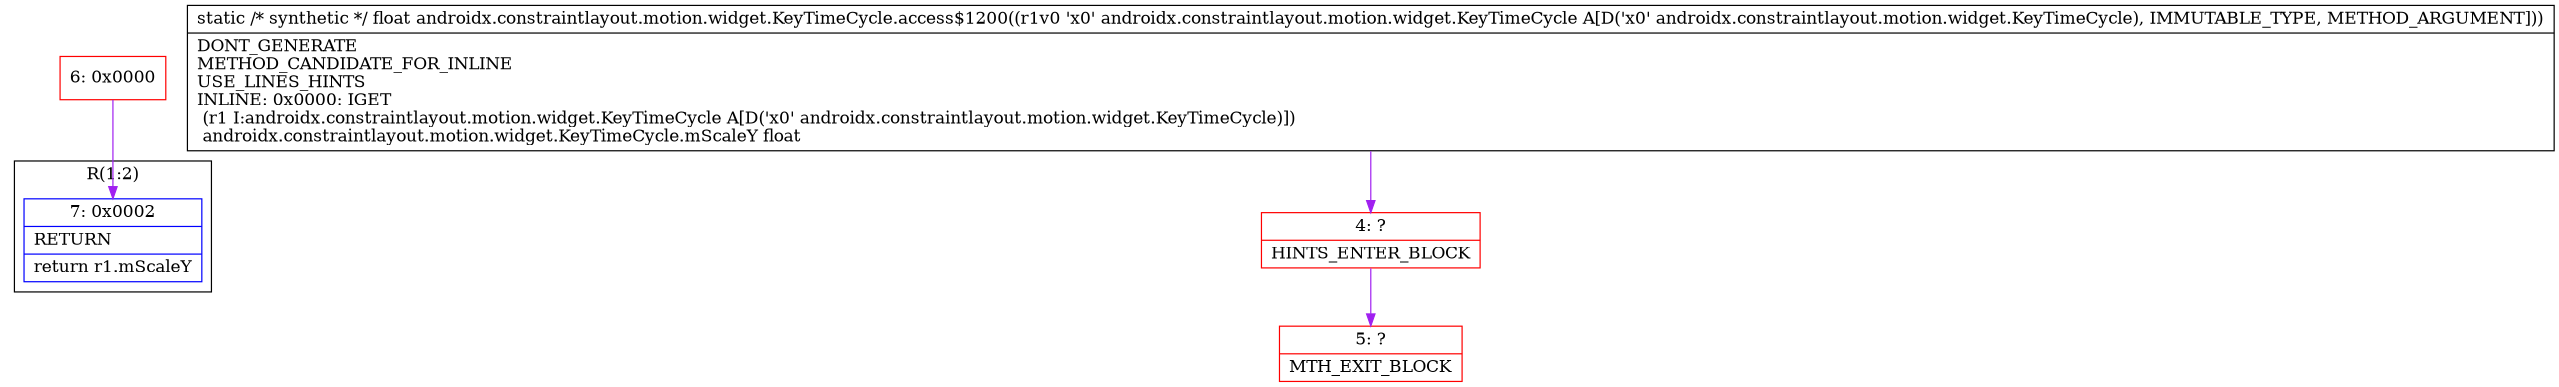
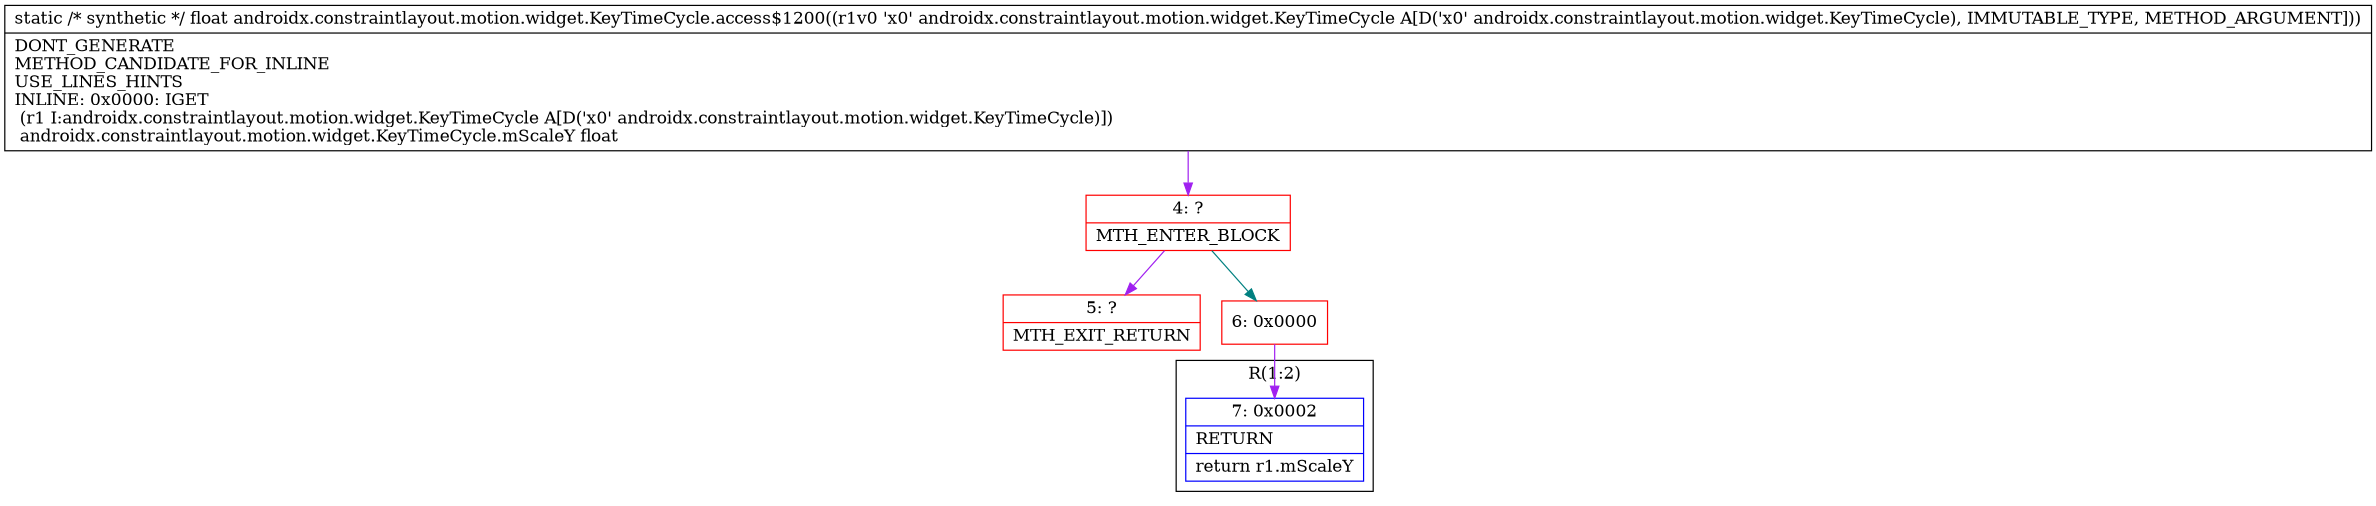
node "4: ?": text "HINTS_ENTER_BLOCK" -> "MTH_ENTER_BLOCK"
edge "4: ?" -> "6: 0x0000": added
node "5: ?": text "MTH_EXIT_BLOCK" -> "MTH_EXIT_RETURN"
